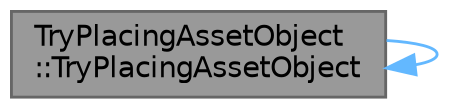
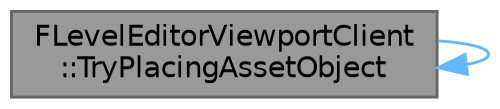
node "TryPlacingAssetObject ::TryPlacingAssetObject": label "TryPlacingAssetObject ::TryPlacingAssetObject" -> "FLevelEditorViewportClient ::TryPlacingAssetObject"
